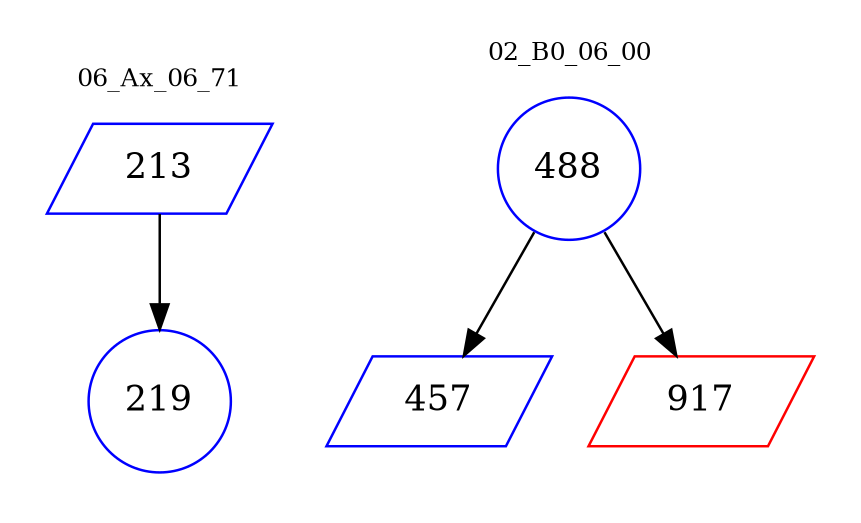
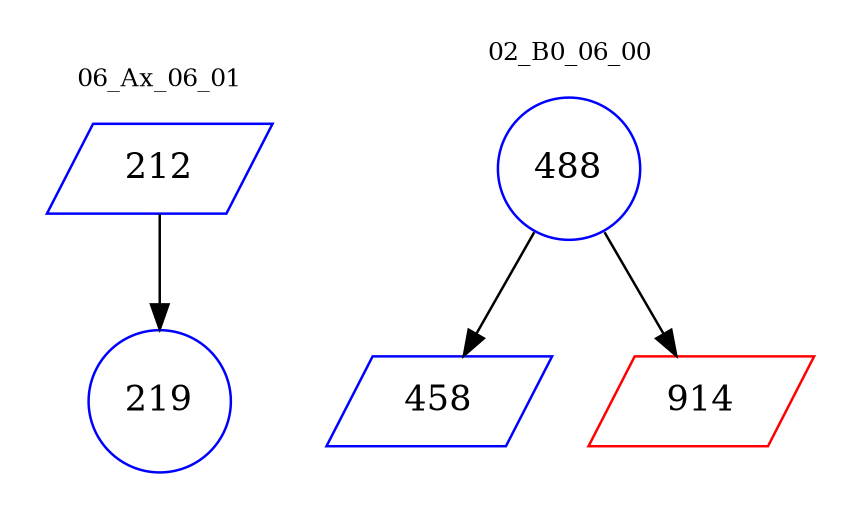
cluster "06_Ax_06_71": label "06_Ax_06_71" -> "06_Ax_06_01"
node "213": label "213" -> "212"
node "457": label "457" -> "458"
node "917": label "917" -> "914"
